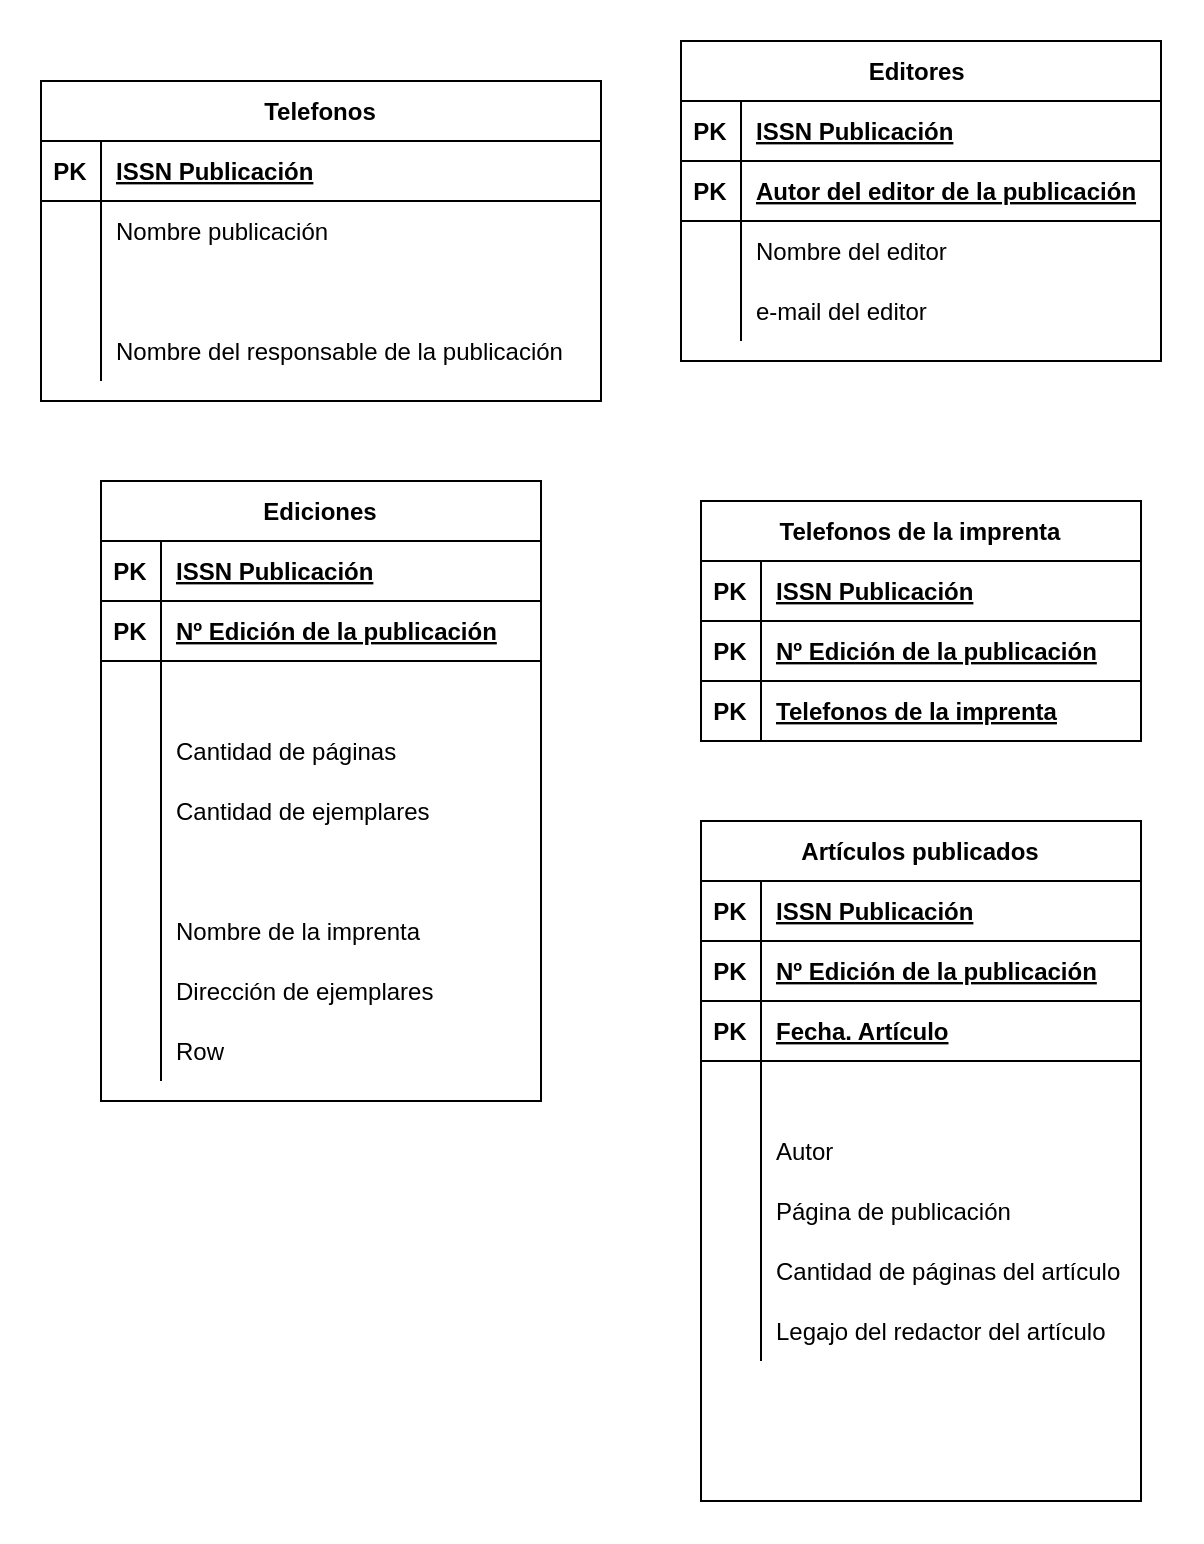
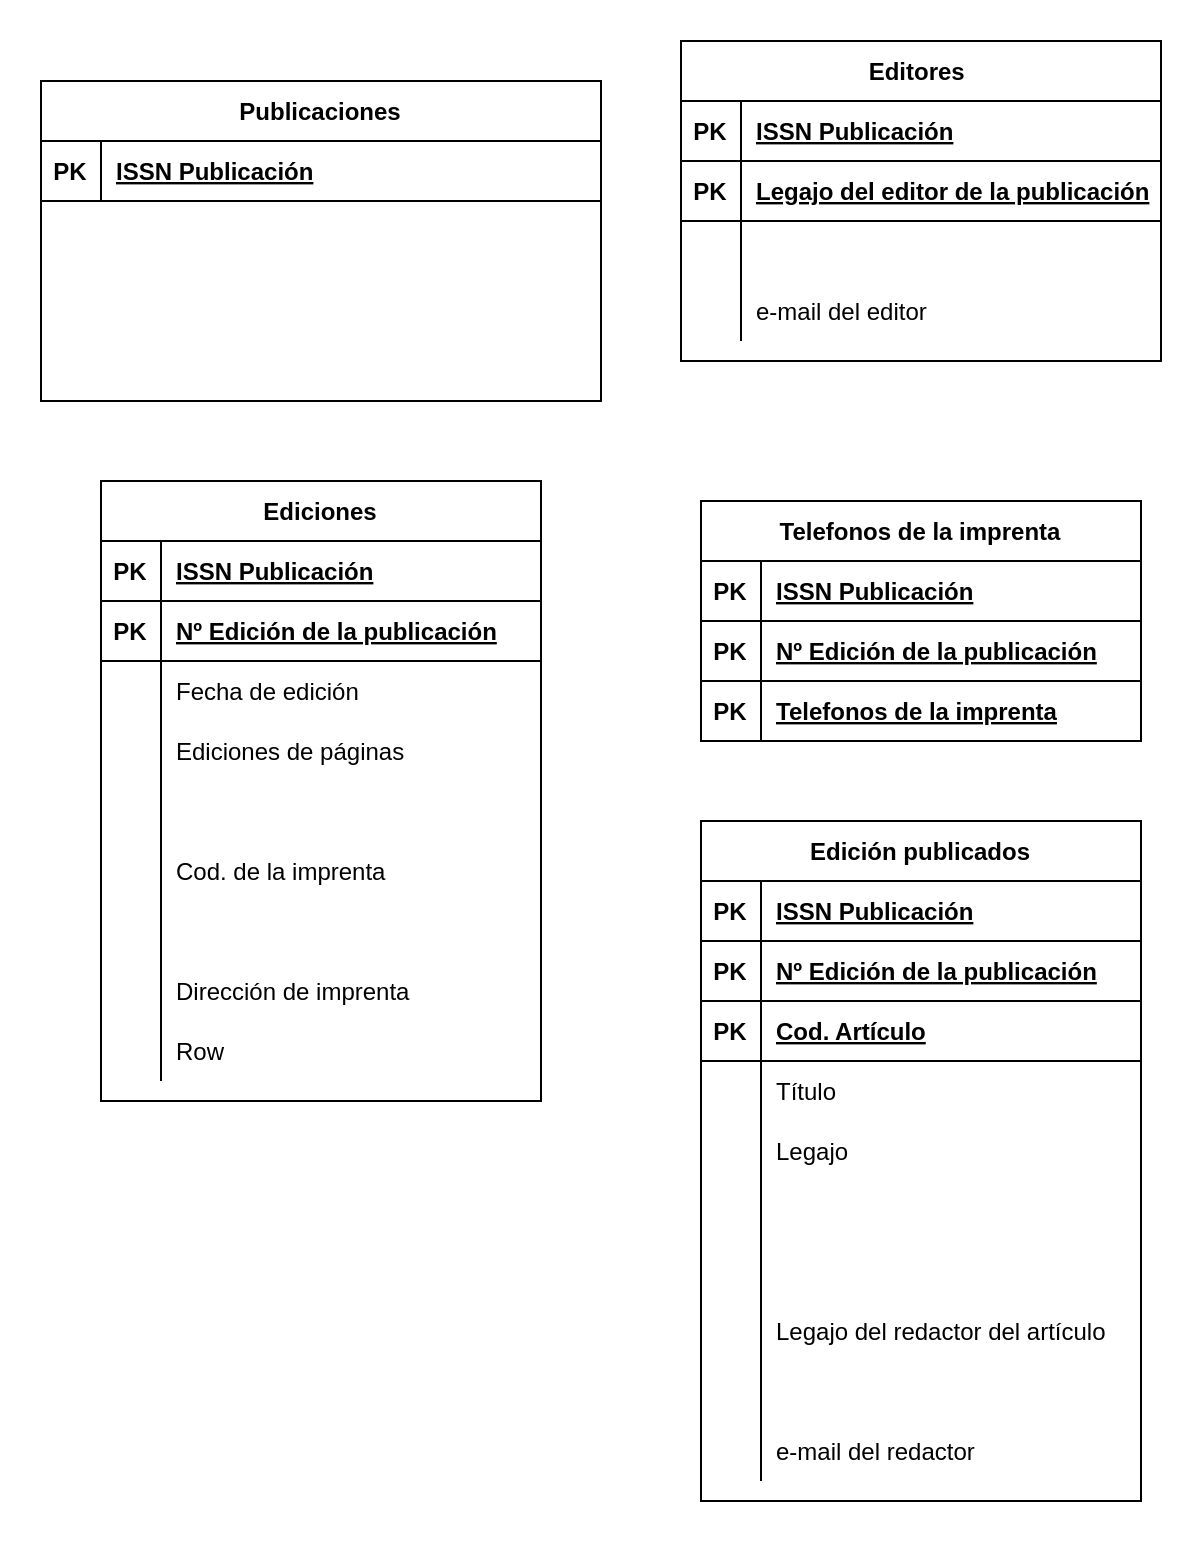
node "Telefonos": label "Telefonos" -> "Publicaciones"
node "Autor del editor de la publicación": label "Autor del editor de la publicación" -> "Legajo del editor de la publicación"
node "Nombre publicación": removed
node "Nombre del editor": removed
node "Nombre del responsable de la publicación": removed
node "Fecha de edición": added
node "Cantidad de páginas": label "Cantidad de páginas" -> "Ediciones de páginas"
node "Cantidad de ejemplares": removed
node "Artículos publicados": label "Artículos publicados" -> "Edición publicados"
node "Cod. de la imprenta": added
node "Nombre de la imprenta": removed
node "Dirección de ejemplares": label "Dirección de ejemplares" -> "Dirección de imprenta"
node "Fecha. Artículo": label "Fecha. Artículo" -> "Cod. Artículo"
node "Título": added
node "Autor": label "Autor" -> "Legajo"
node "Página de publicación": removed
node "Cantidad de páginas del artículo": removed
node "e-mail del redactor": added
